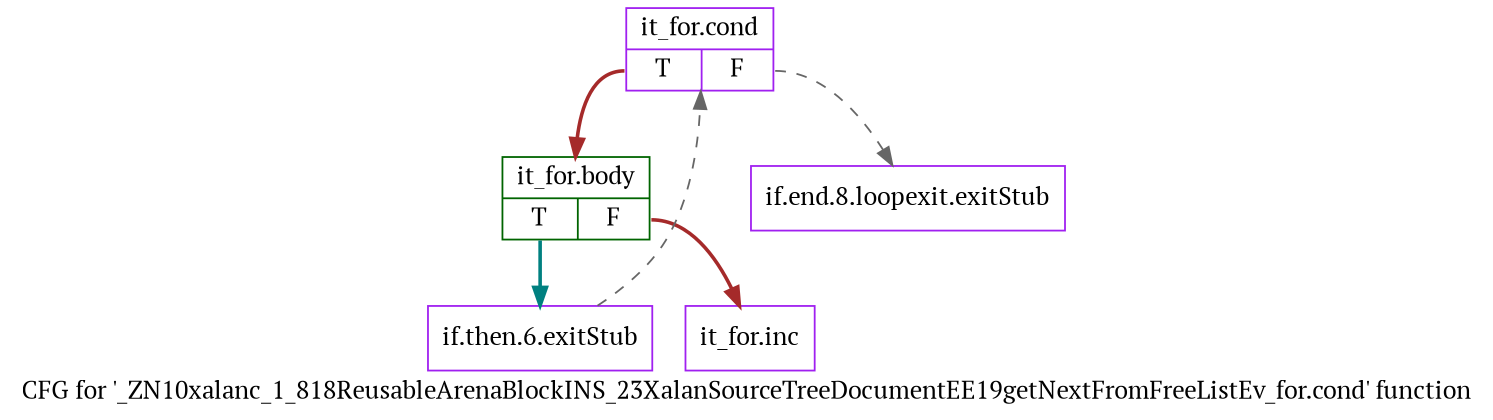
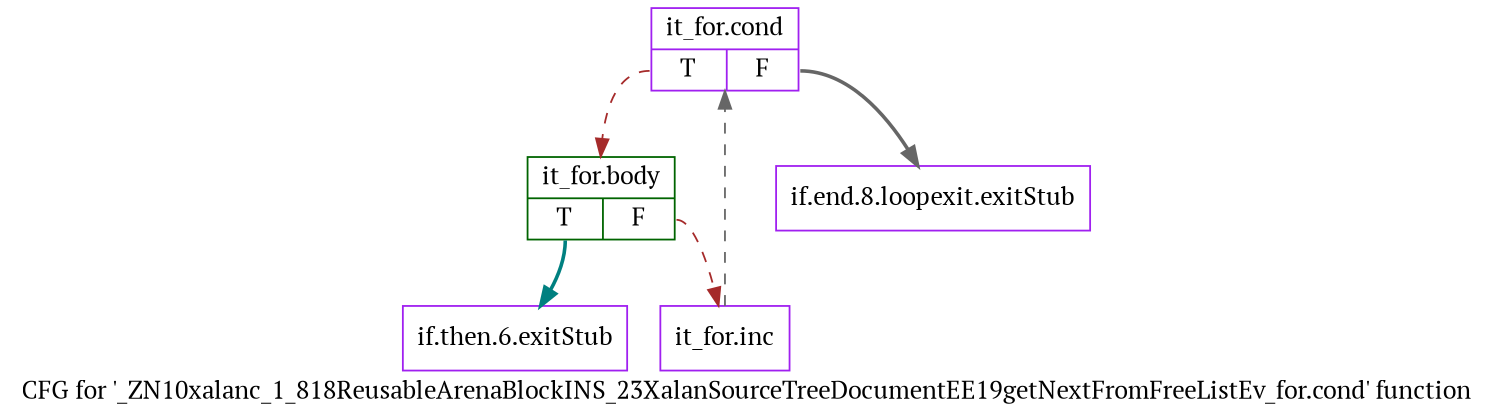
edge "it_for.cond" -> "it_for.body": style bold -> dashed
edge "it_for.cond" -> "if.end.8.loopexit.exitStub": style dashed -> bold
edge "if.then.6.exitStub" -> "it_for.cond": now "it_for.inc" -> "it_for.cond"
edge "it_for.body" -> "it_for.inc": style bold -> dashed
